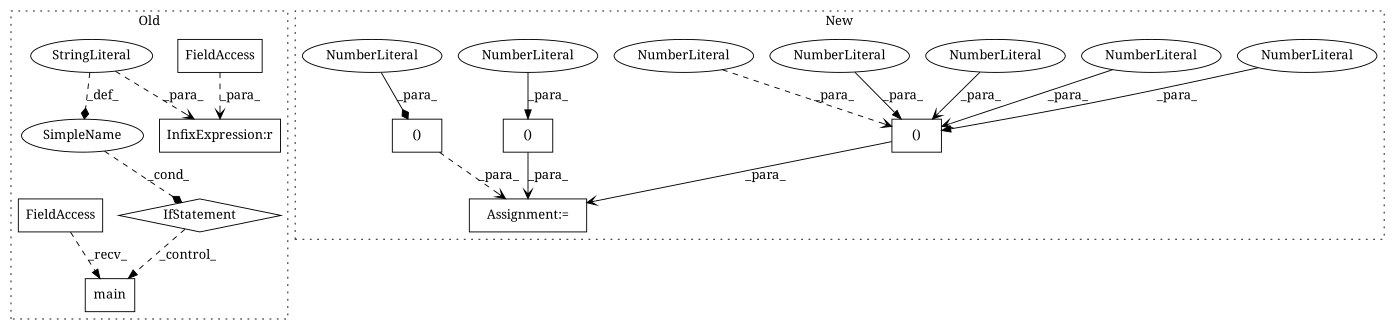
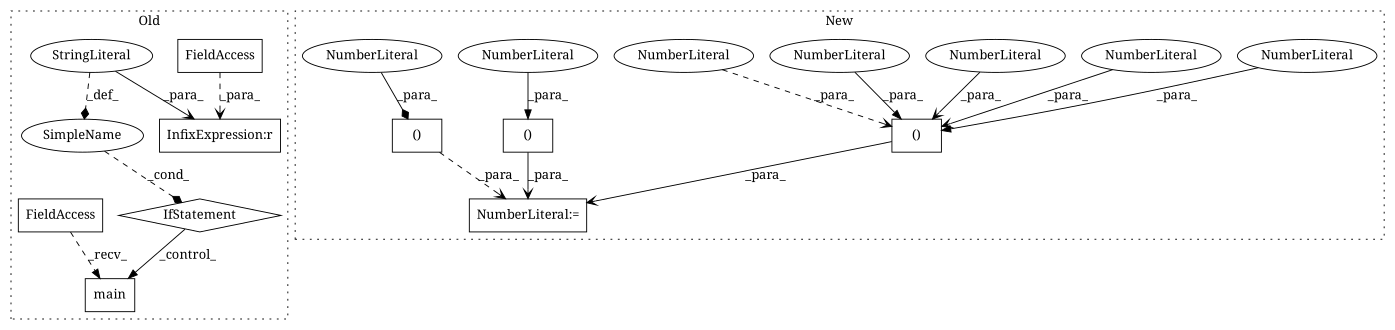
edge "StringLiteral" -> "InfixExpression:r": style dashed -> solid
node "Assignment:=": label "Assignment:=" -> "NumberLiteral:="
edge "IfStatement" -> "main": style dashed -> solid
